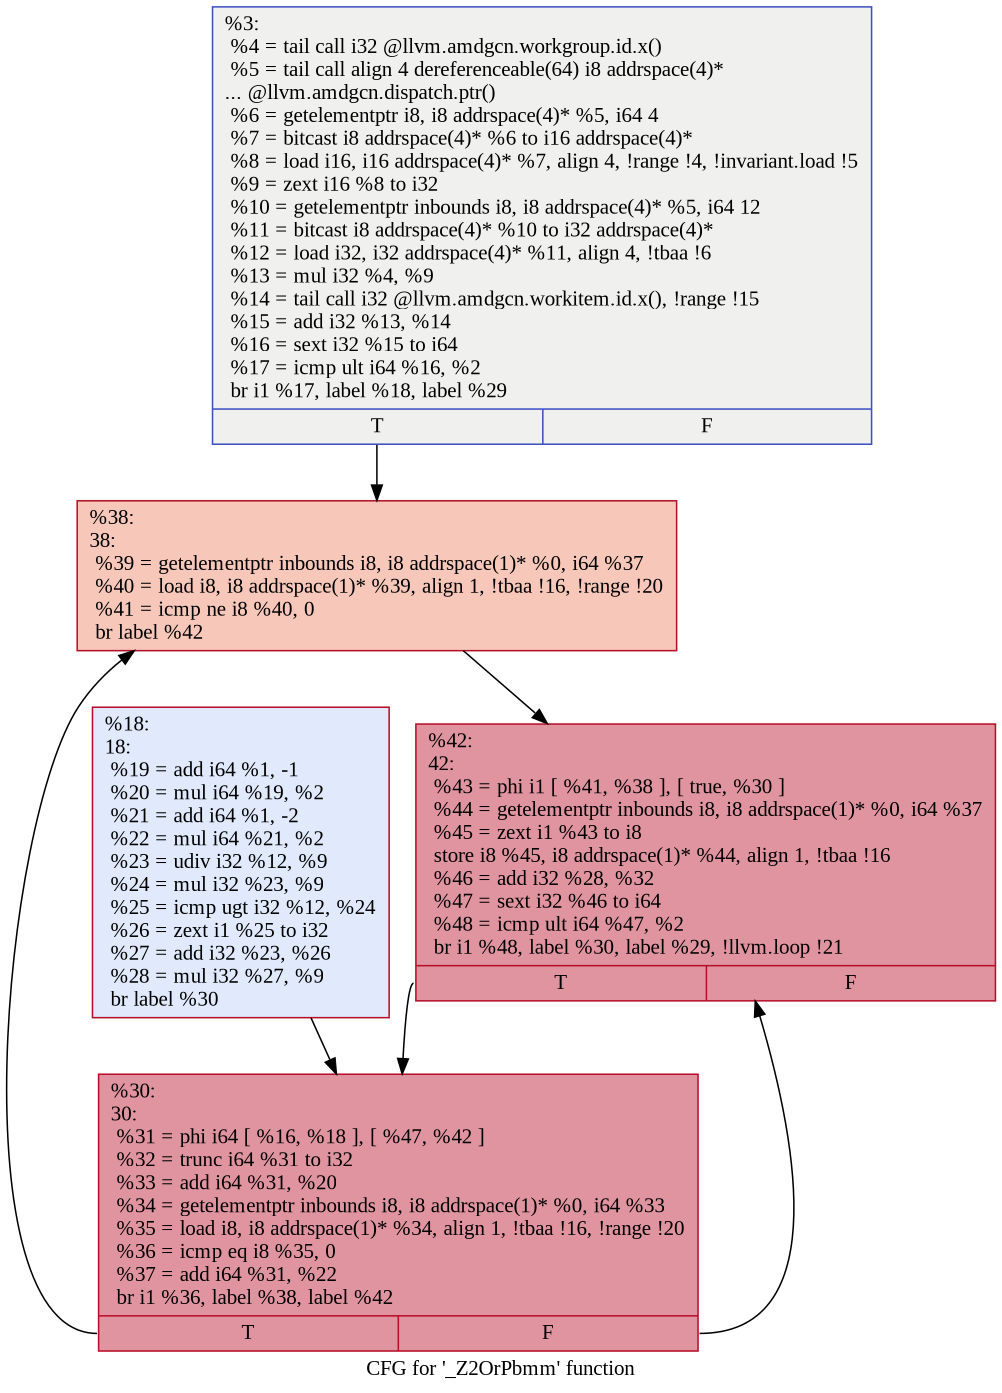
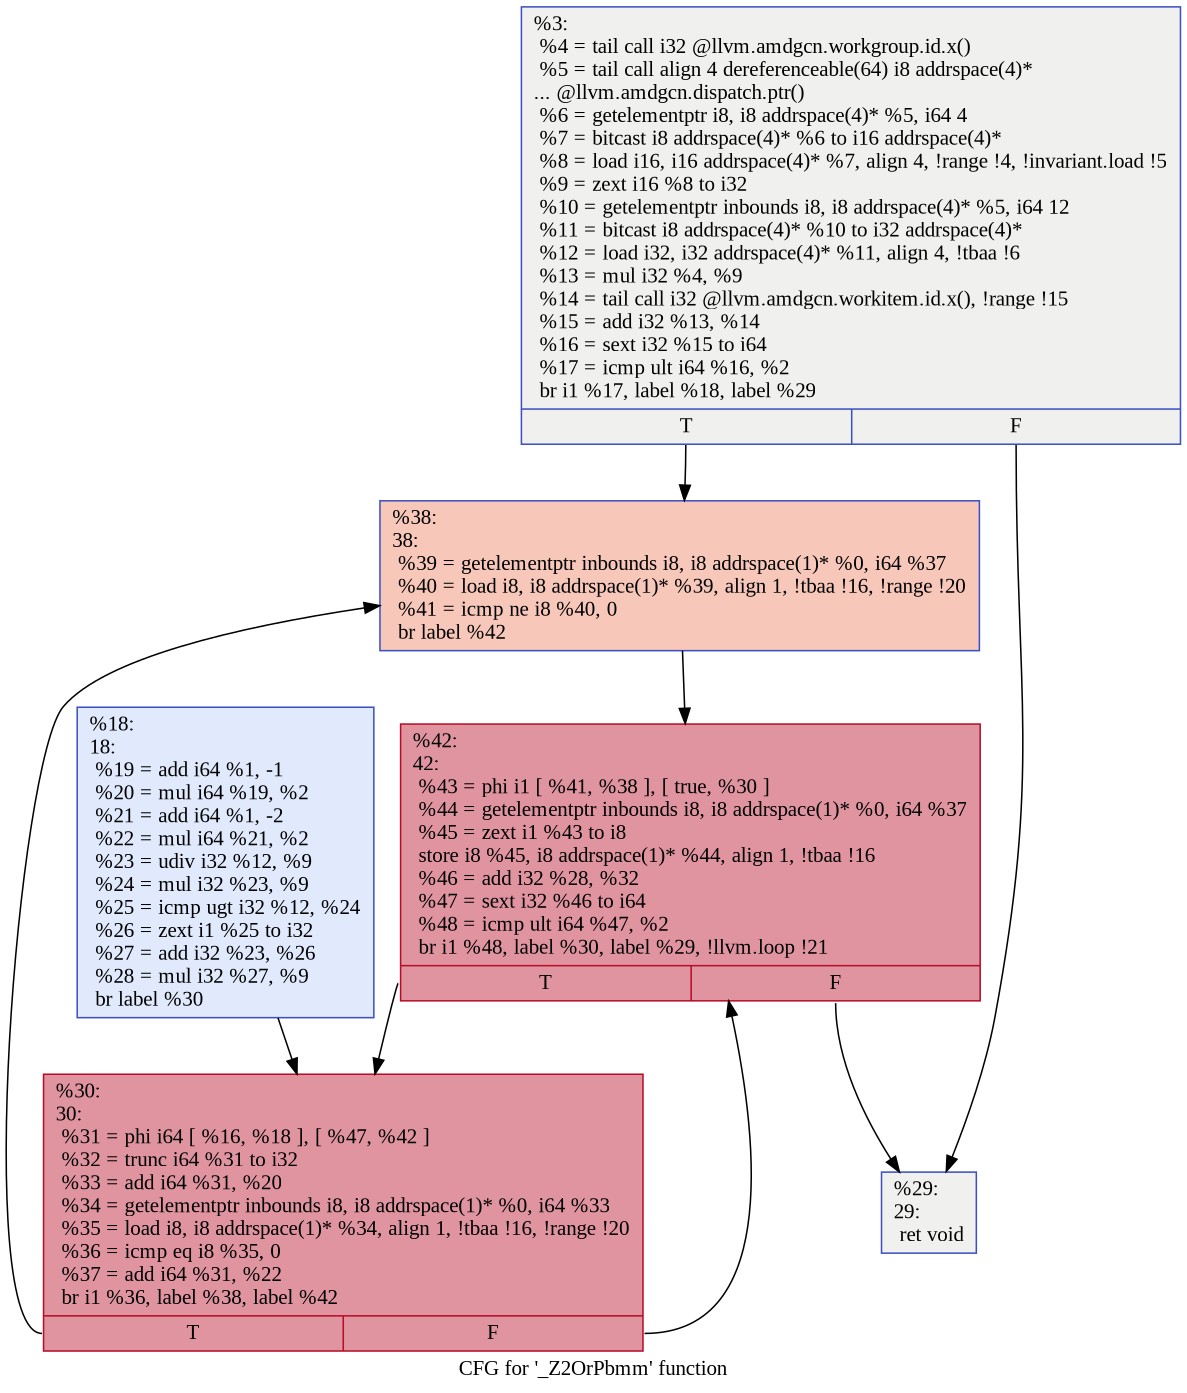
node "%38:": color #b70d28ff -> #3d50c3ff
node "%18:": color #b70d28ff -> #3d50c3ff
node "%29:": added
